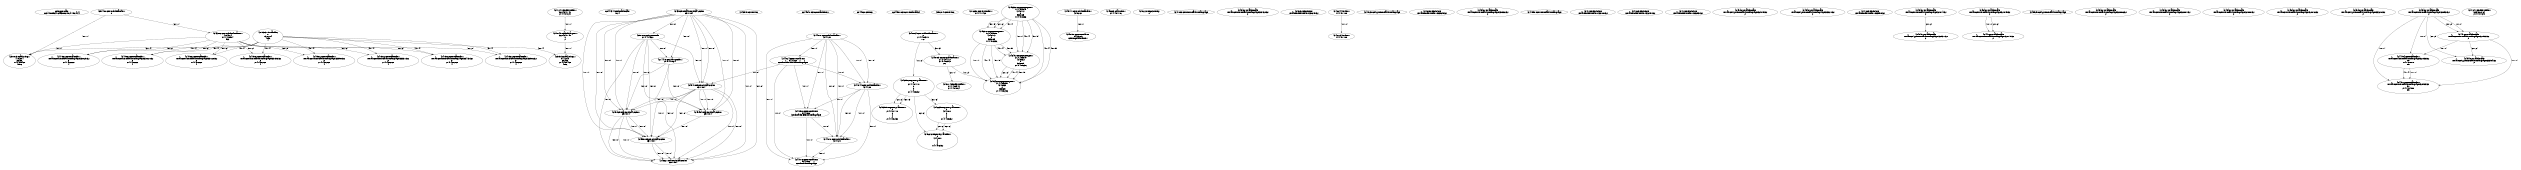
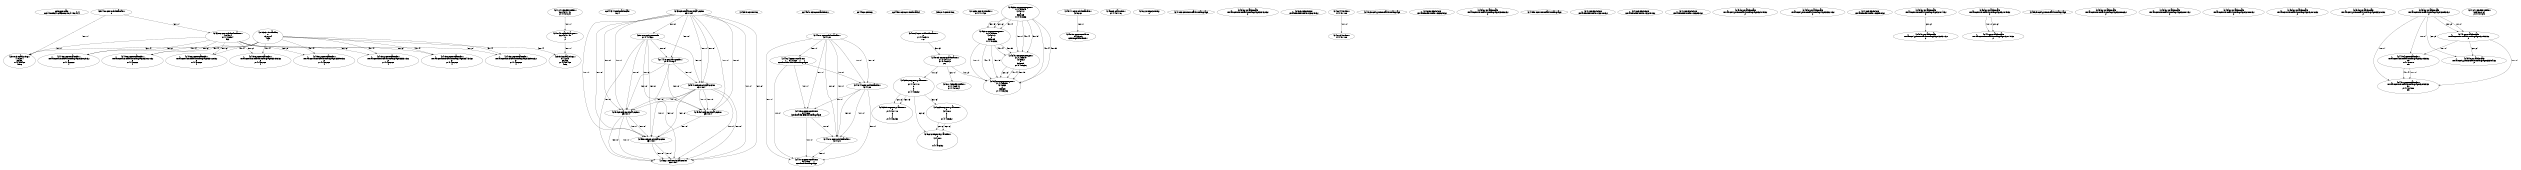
edge "4248064.GetModuleFileNameW 0 2147408370 761" -> "4246556.RegQueryValueExW 0 2147407710 0 0 0 2147408232": now "4245785.GetLongPathNameW 2147407710 2147406542 261" -> "4246556.RegQueryValueExW 0 2147407710 0 0 0 2147408232"
edge "4244024.GetProcAddress 9441320 GetThreadPreferredUILanguages" -> "4245418.EnterCriticalSection 6917004": now "4214413.GetStartupInfoW 2147417624" -> "4245418.EnterCriticalSection 6917004"
